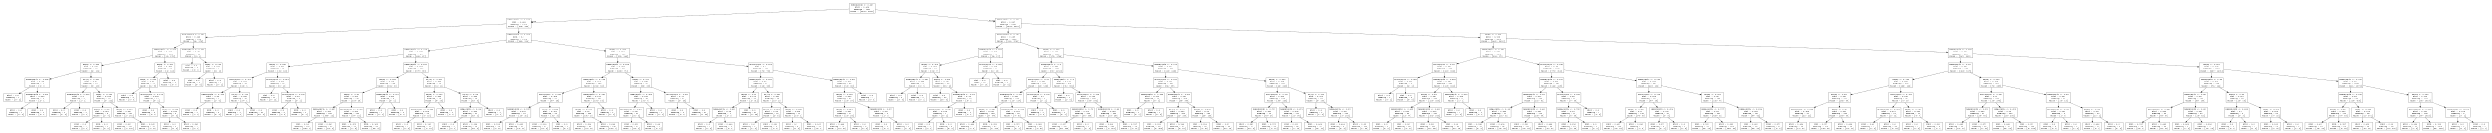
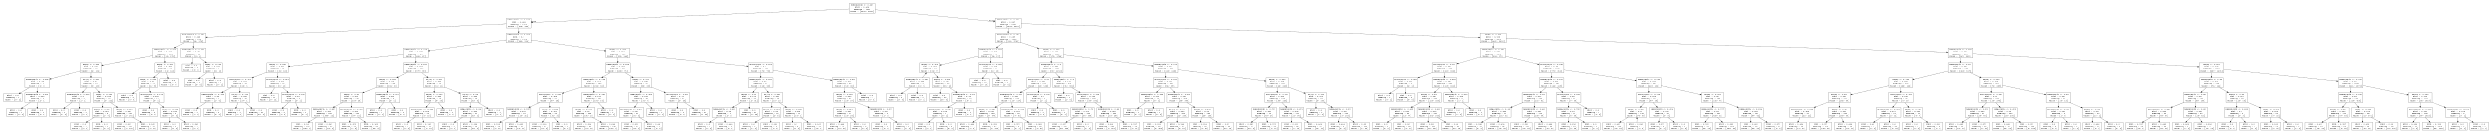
edge "hbver <= 0.356 gini = 0.273 samples = 43 value = [36, 7]" -> "hematokrit <= 0.289 gini = 0.408 samples = 7 value = [2, 5]": reversed
node "gini = 0.0 hbver = 10 value = [0, 10]": label "gini = 0.0 hbver = 10 value = [0, 10]" -> "gini = 0.0 samples = 10 value = [0, 10]"
edge "hbver <= 0.413 gini = 0.45 samples = 143 value = [94, 49]" -> "gini = 0.245 samples = 7 value = [1, 6]": reversed
